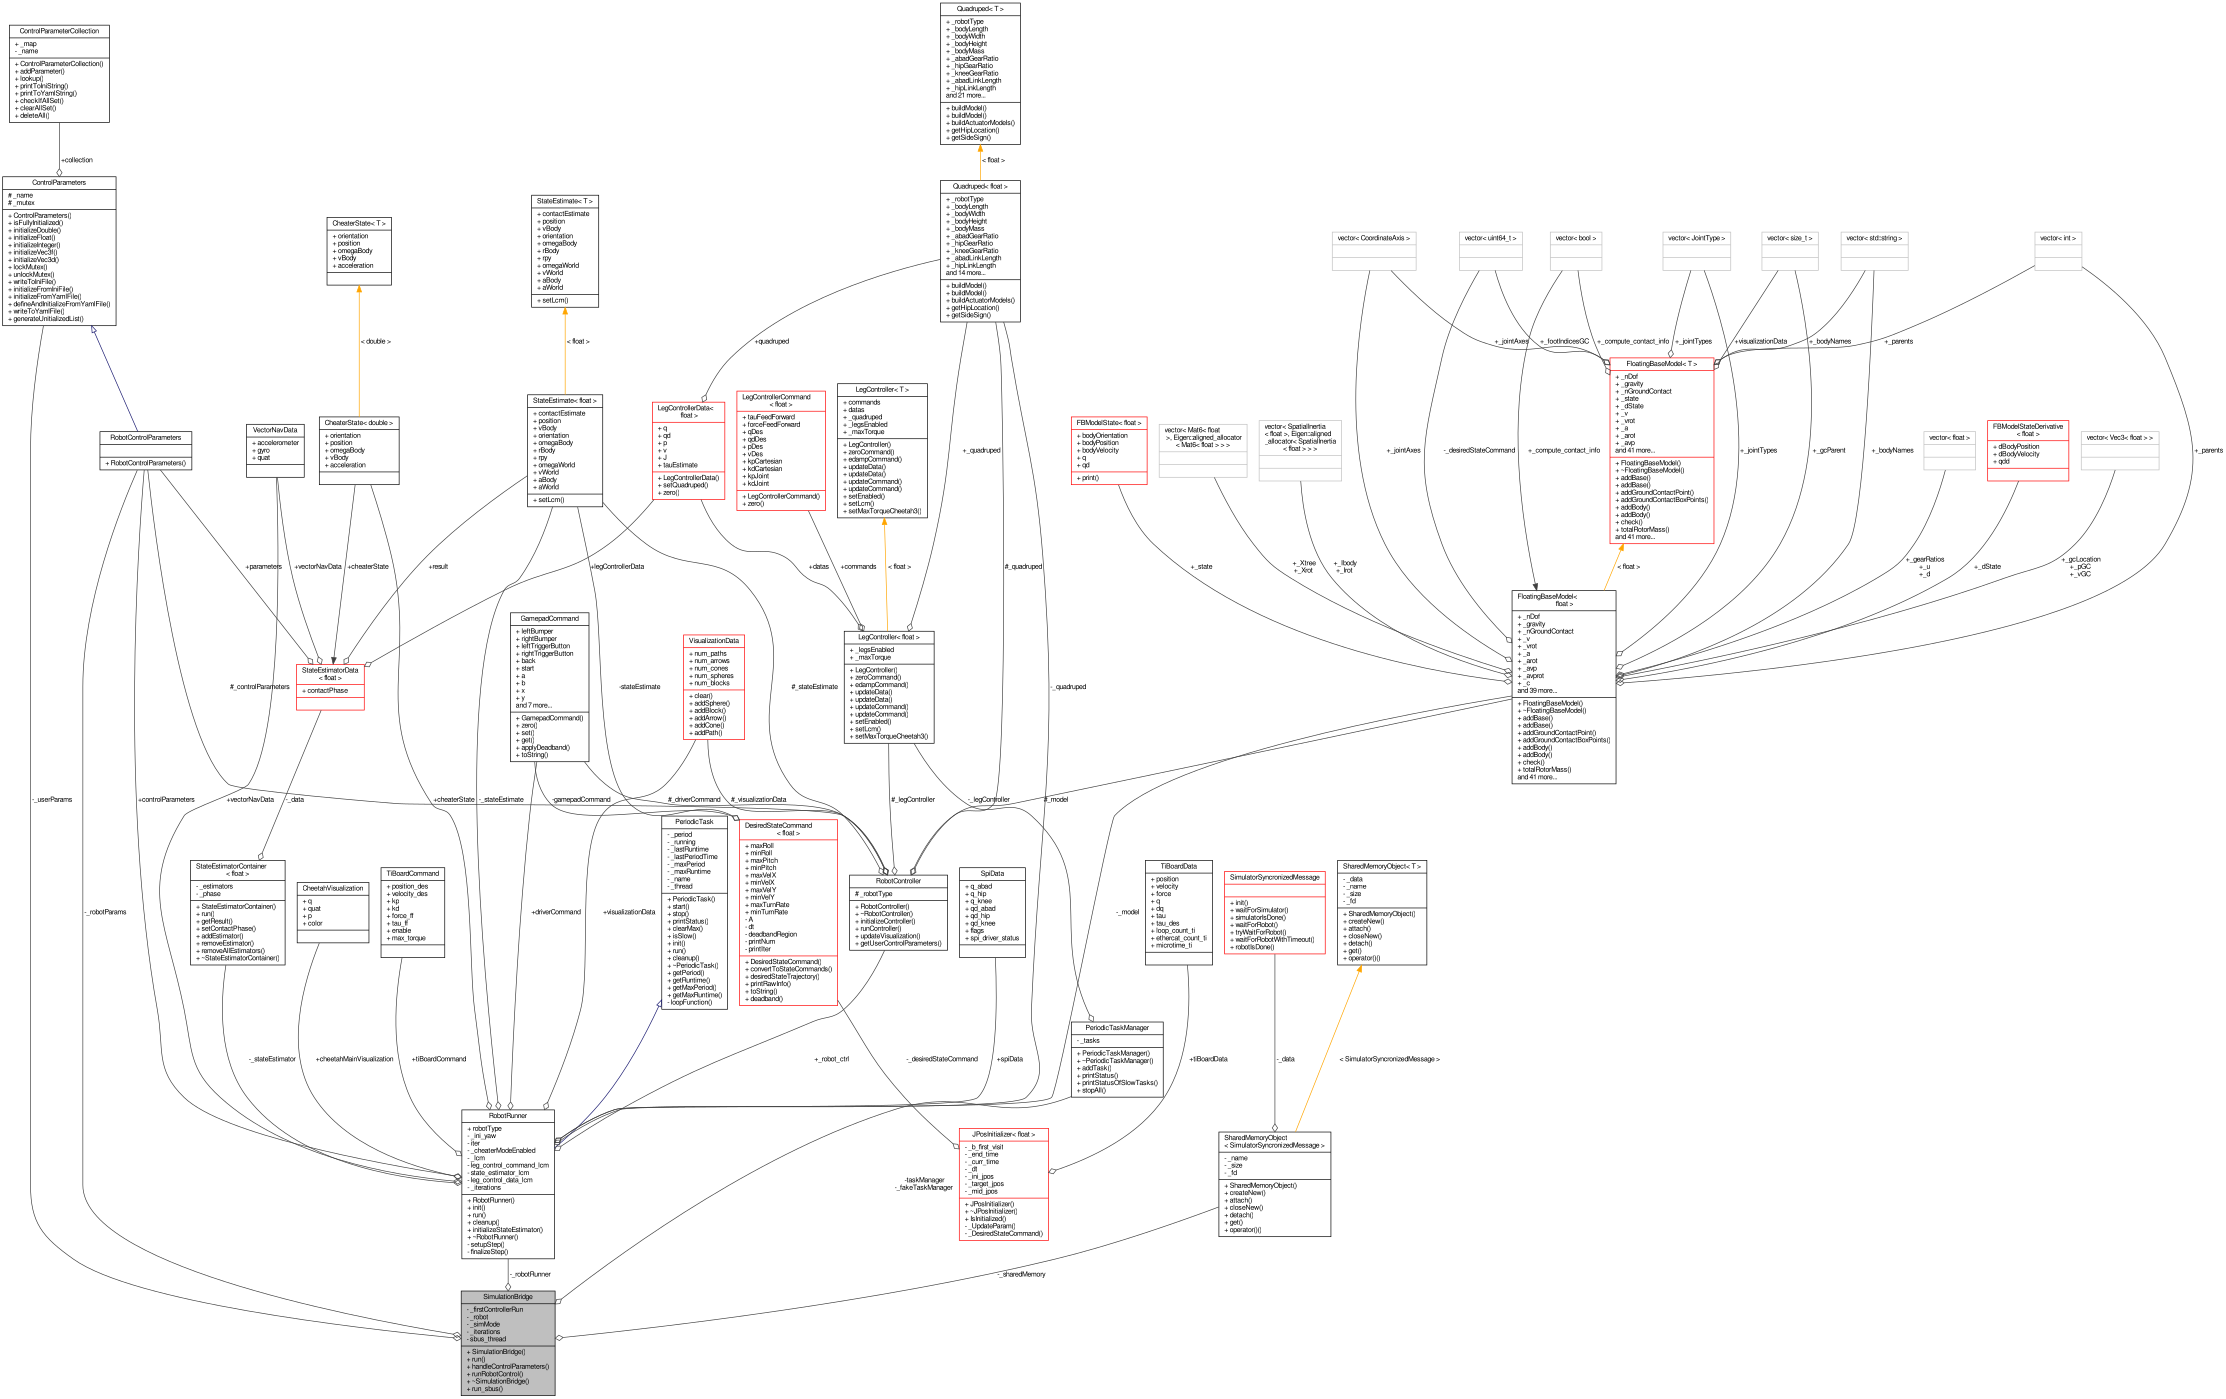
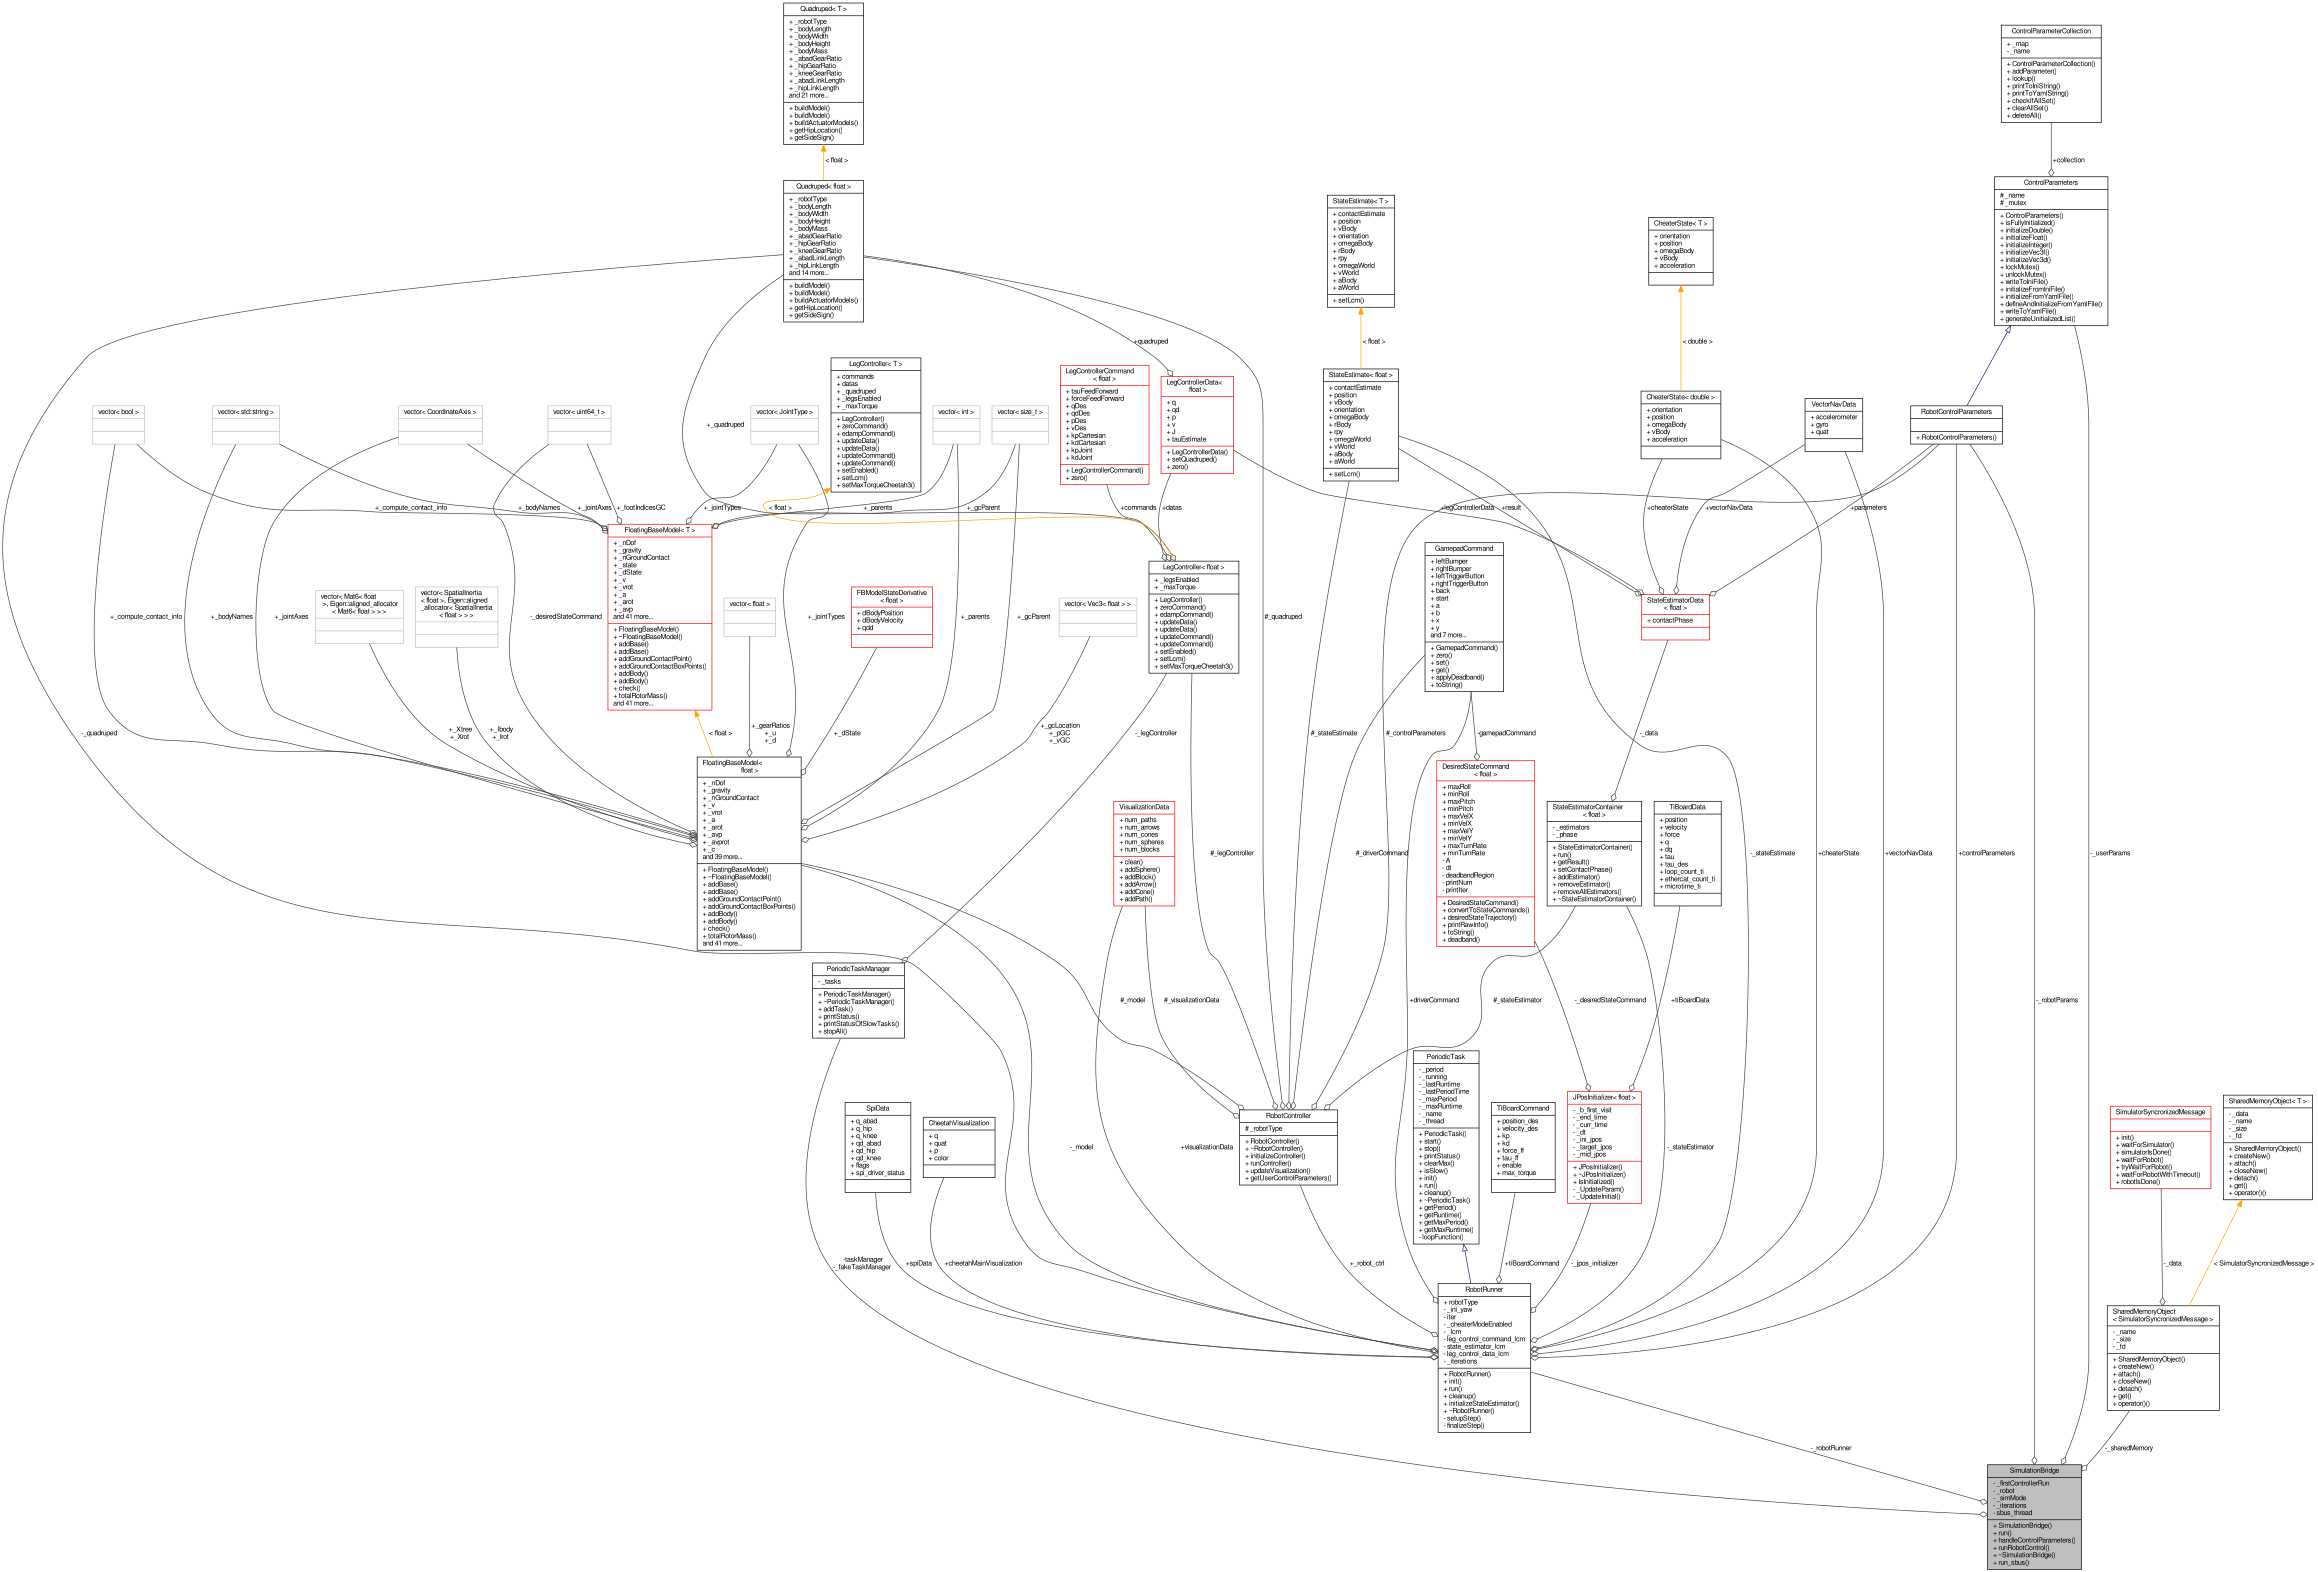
edge "vector< size_t >" -> "FloatingBaseModel< T >": label " +visualizationData" -> " +_gcParent"
edge "vector< bool >" -> "FloatingBaseModel<": arrowhead normal -> odiamond
node "FBModelState< float >": removed
edge "CheaterState< double >" -> "StateEstimatorData": arrowhead normal -> odiamond
edge "StateEstimate< float >" -> "DesiredStateCommand": removed, label "-stateEstimate"
edge "StateEstimatorContainer" -> "RobotController": added, label "#_stateEstimator"
node "JPosInitializer< float >": text "- _DesiredStateCommand()" -> "- _UpdateInitial()"
edge "JPosInitializer< float >" -> "RobotRunner": added, label "-_jpos_initializer"
